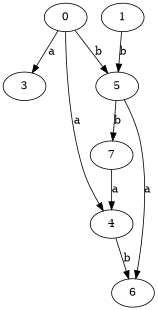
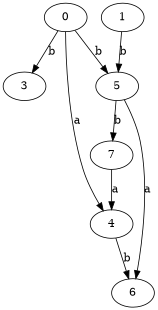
edge "0" -> "3": label "a" -> "b"
